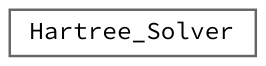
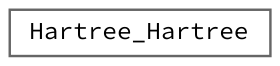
node "Hartree_Solver": label "Hartree_Solver" -> "Hartree_Hartree"
